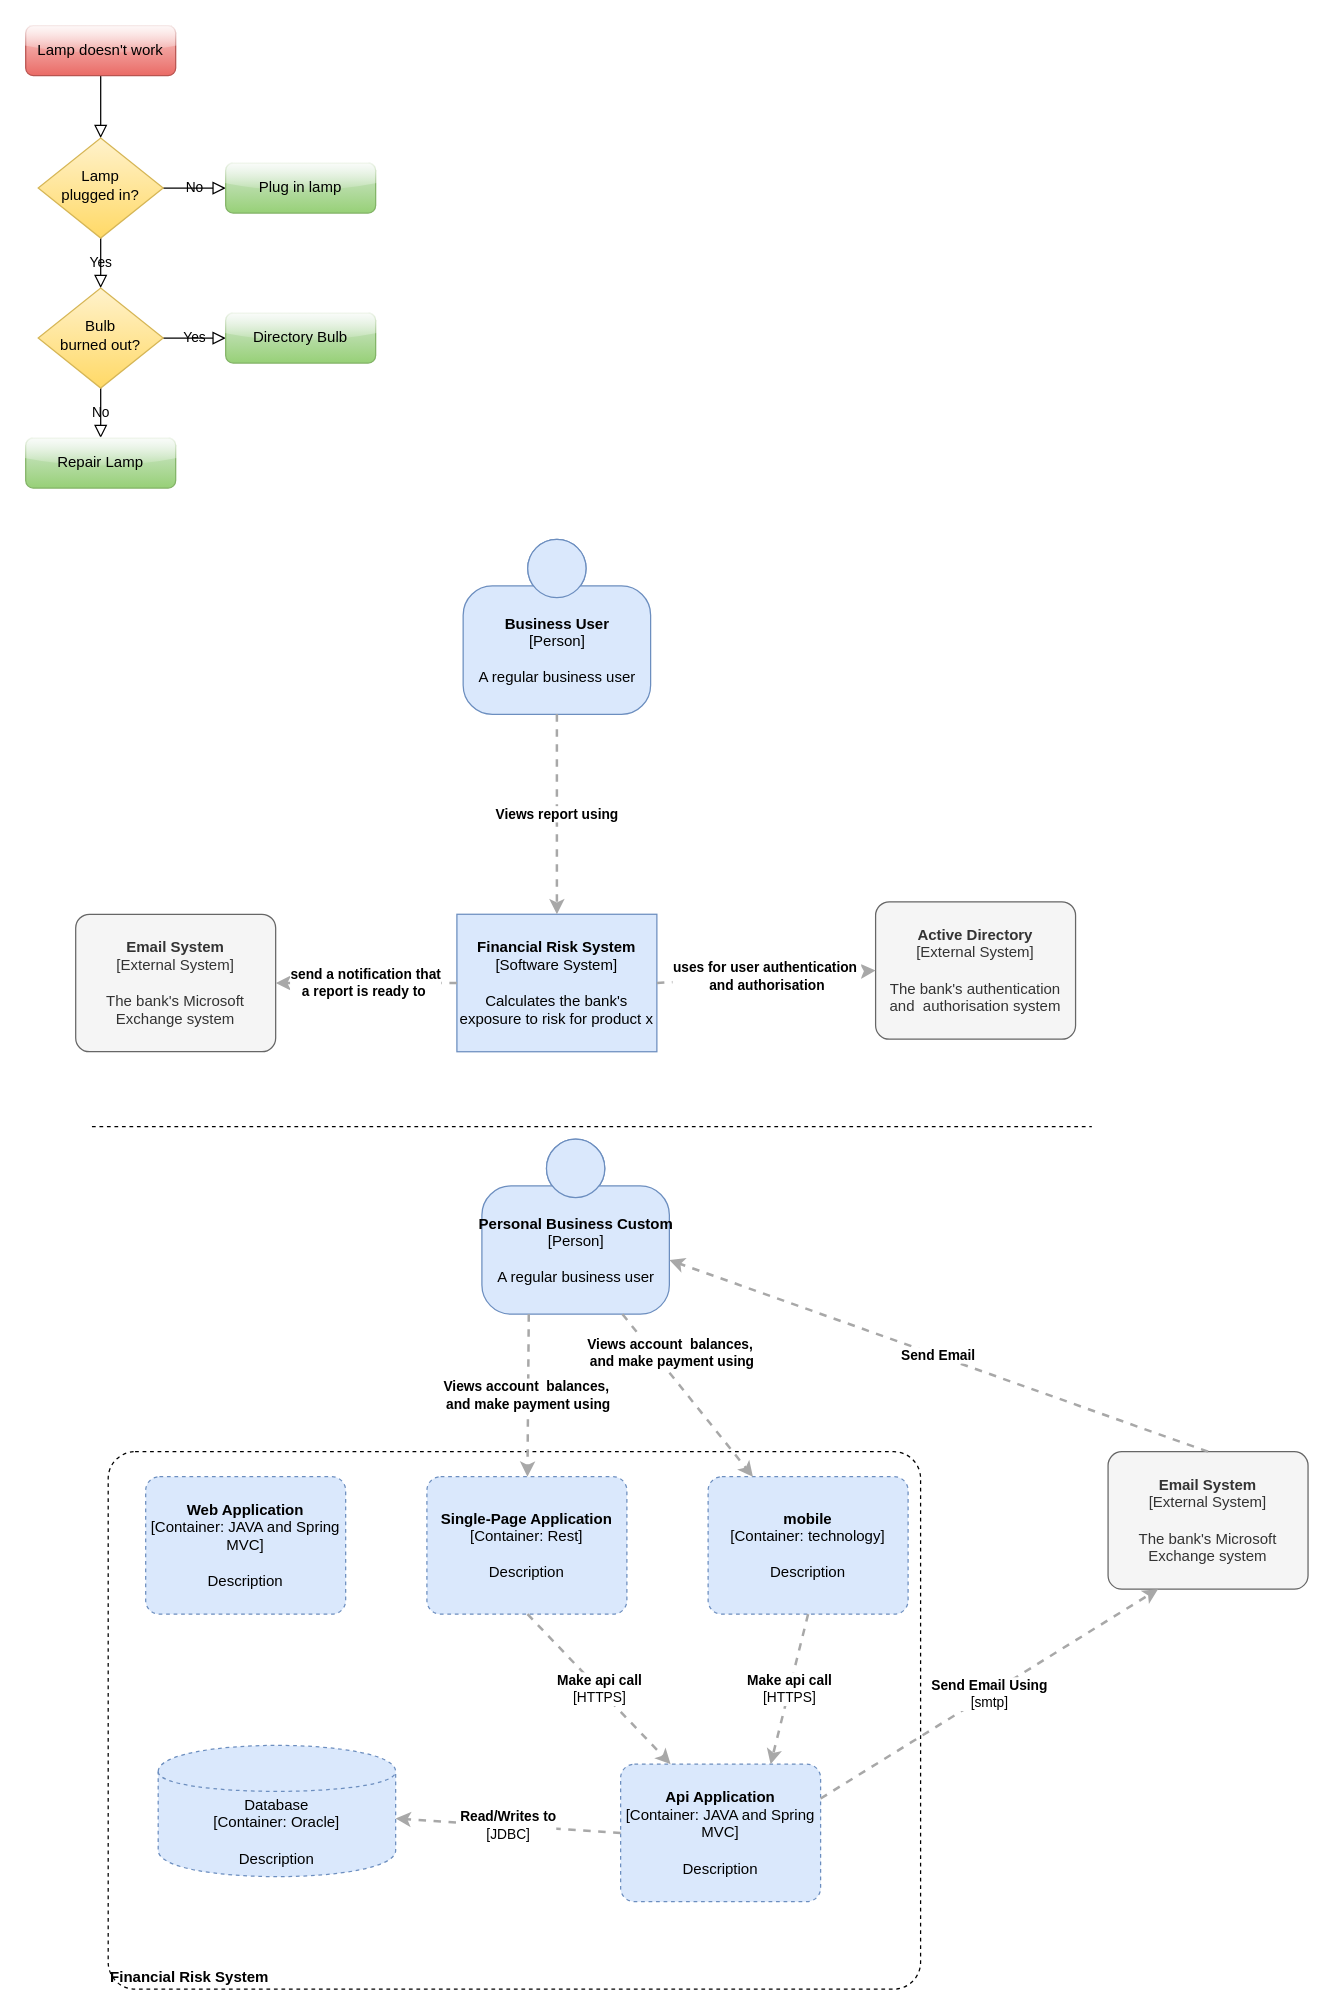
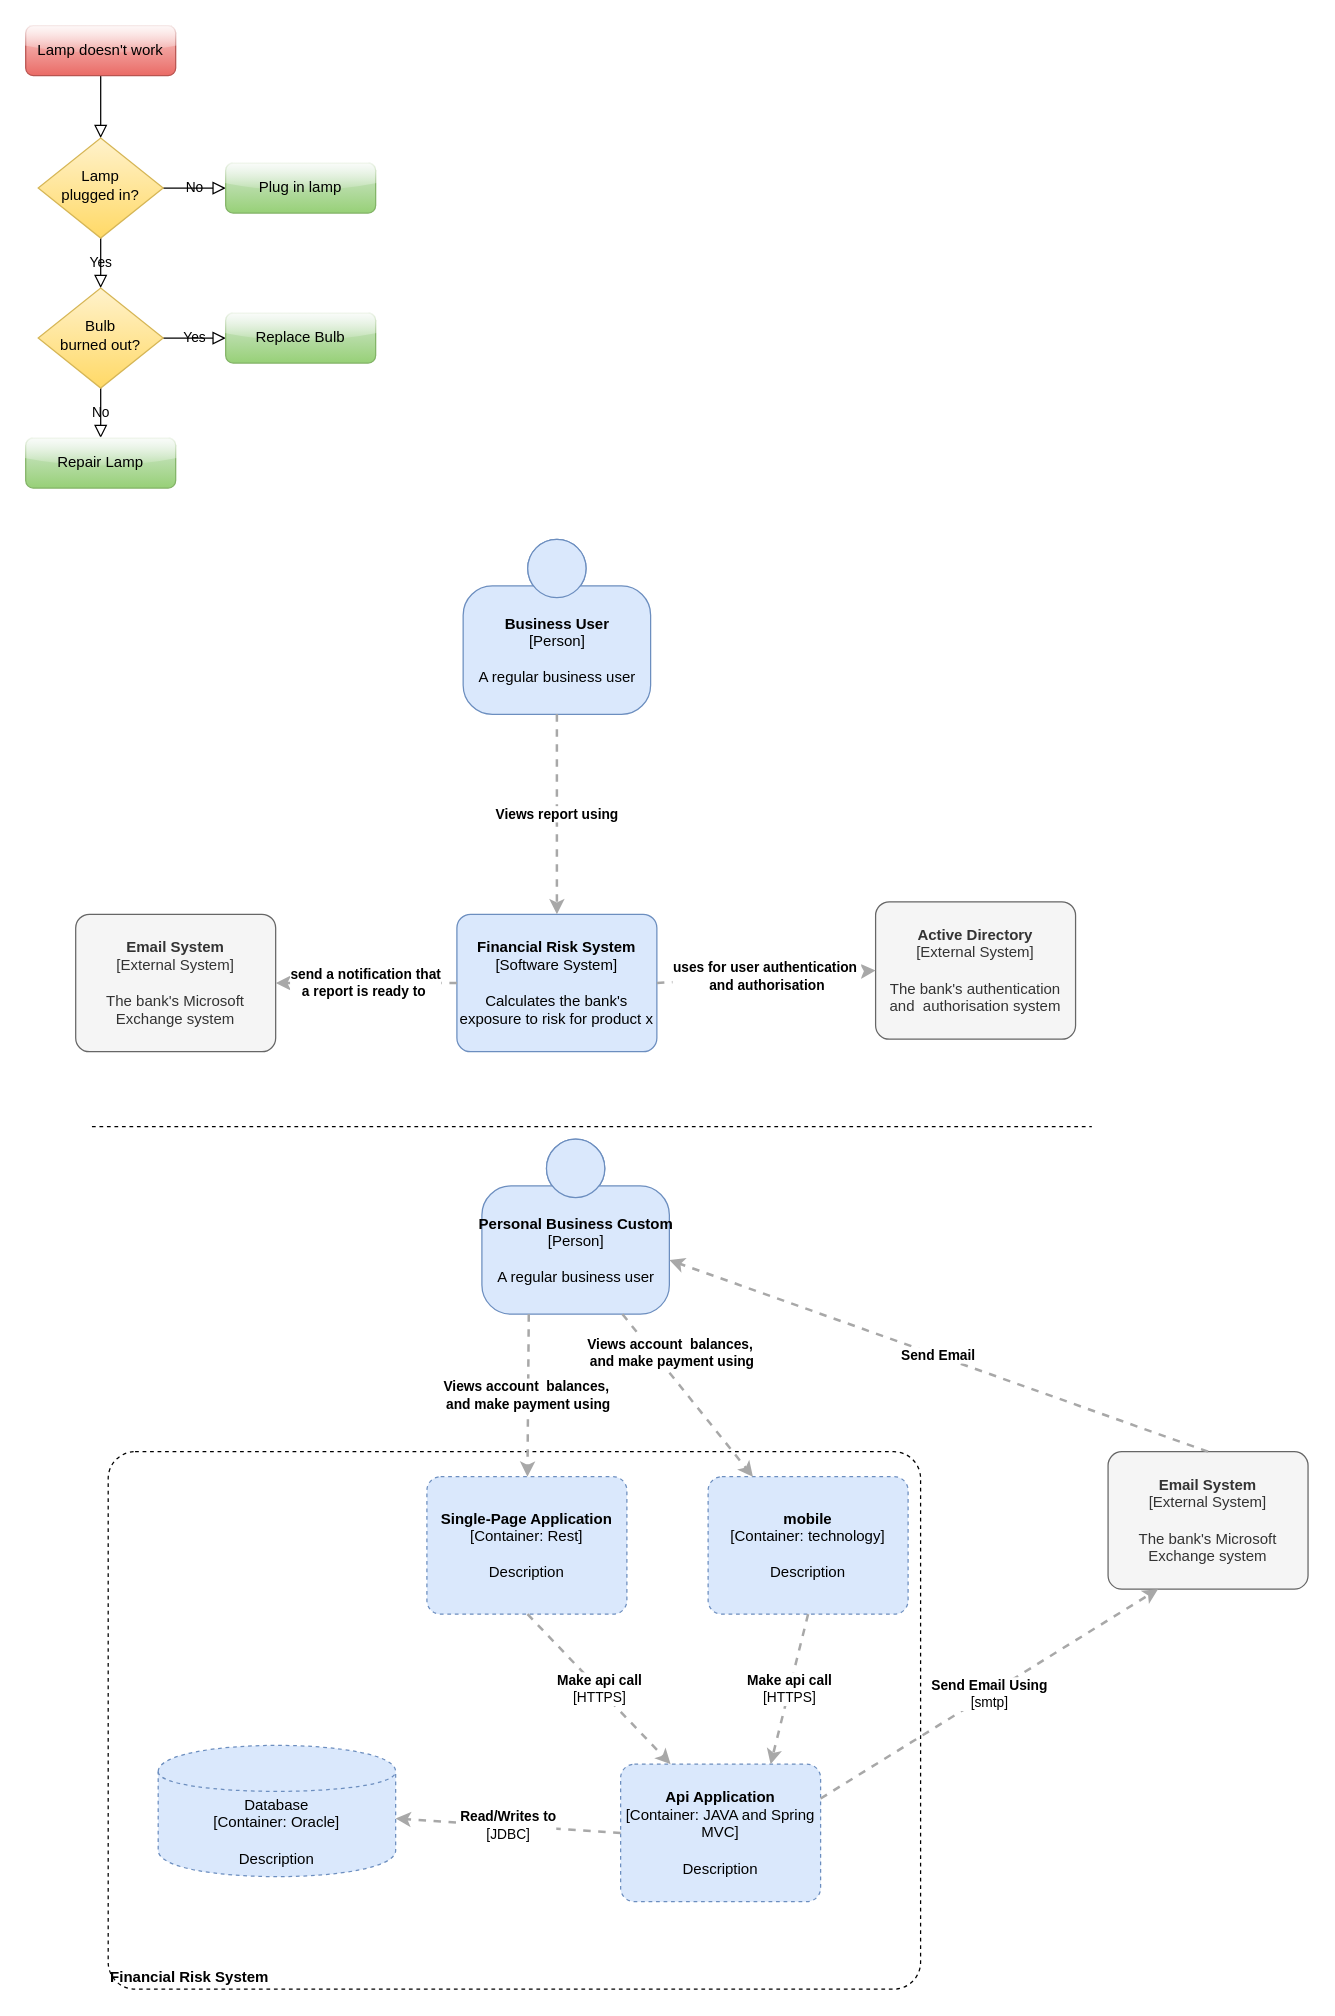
node "Directory Bulb": label "Directory Bulb" -> "Replace Bulb"
node "Financial Risk System [Software System] Calculates the bank's exposure to risk for product x": shape rectangle -> rounded rectangle
node "Web Application [Container: JAVA and Spring MVC] Description": removed
